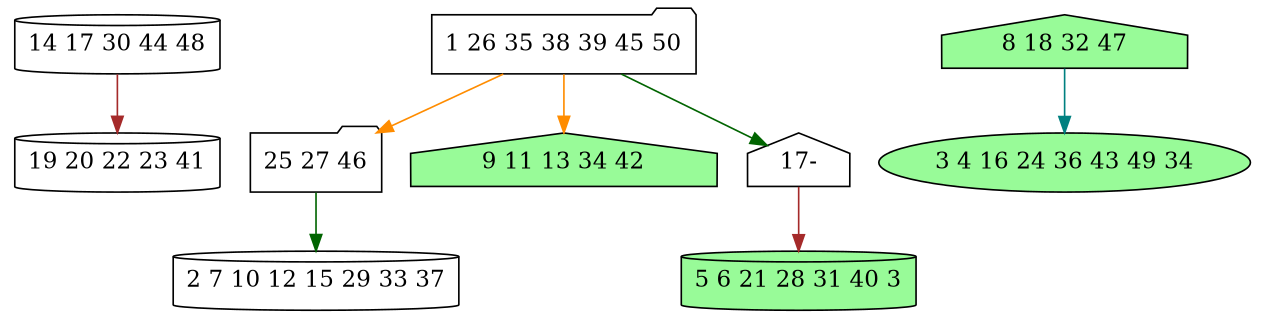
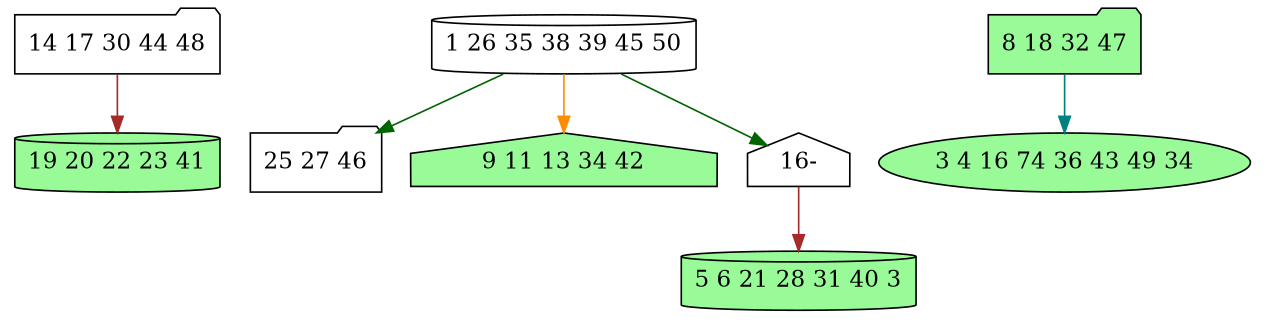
node "14 17 30 44 48": shape cylinder -> folder
node "1 26 35 38 39 45 50": shape folder -> cylinder
node "8 18 32 47": shape house -> folder
edge "1 26 35 38 39 45 50" -> "25 27 46": color darkorange -> darkgreen
node "19 20 22 23 41": fillcolor white -> palegreen
node "17-": label "17-" -> "16-"
node "3 4 16 24 36 43 49 34": label "3 4 16 24 36 43 49 34" -> "3 4 16 74 36 43 49 34"
node "2 7 10 12 15 29 33 37": removed
